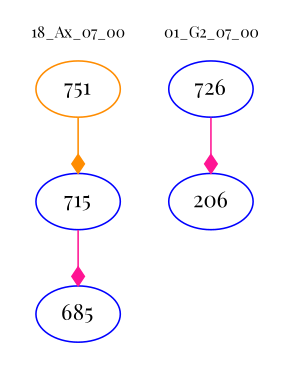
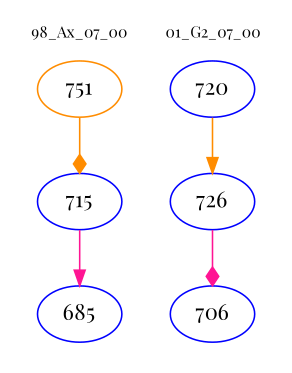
cluster "18_Ax_07_00": label "18_Ax_07_00" -> "98_Ax_07_00"
node "720": added
node "206": label "206" -> "706"
edge "715" -> "685": arrowhead diamond -> normal
